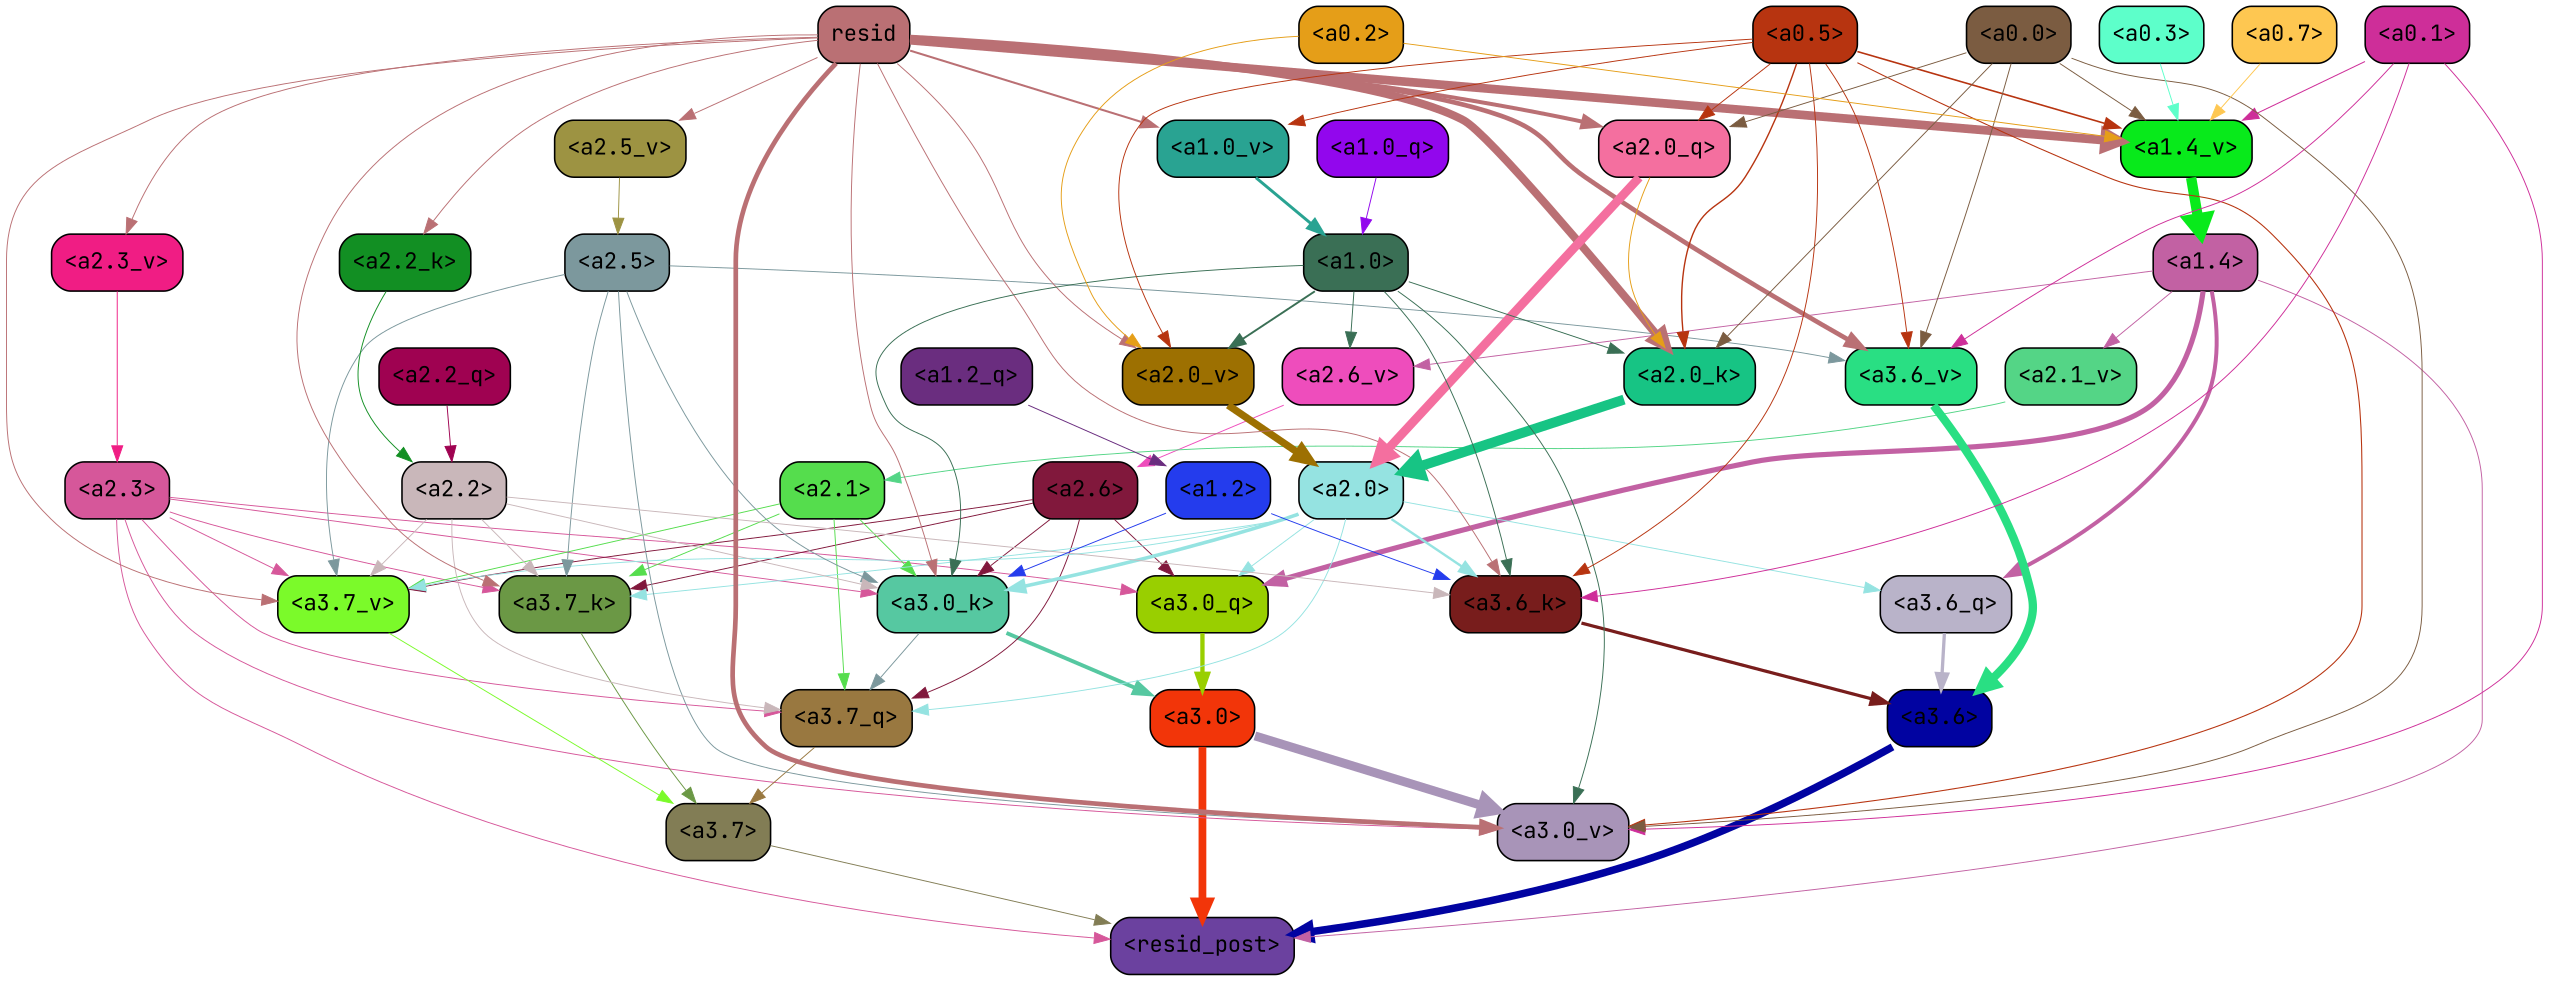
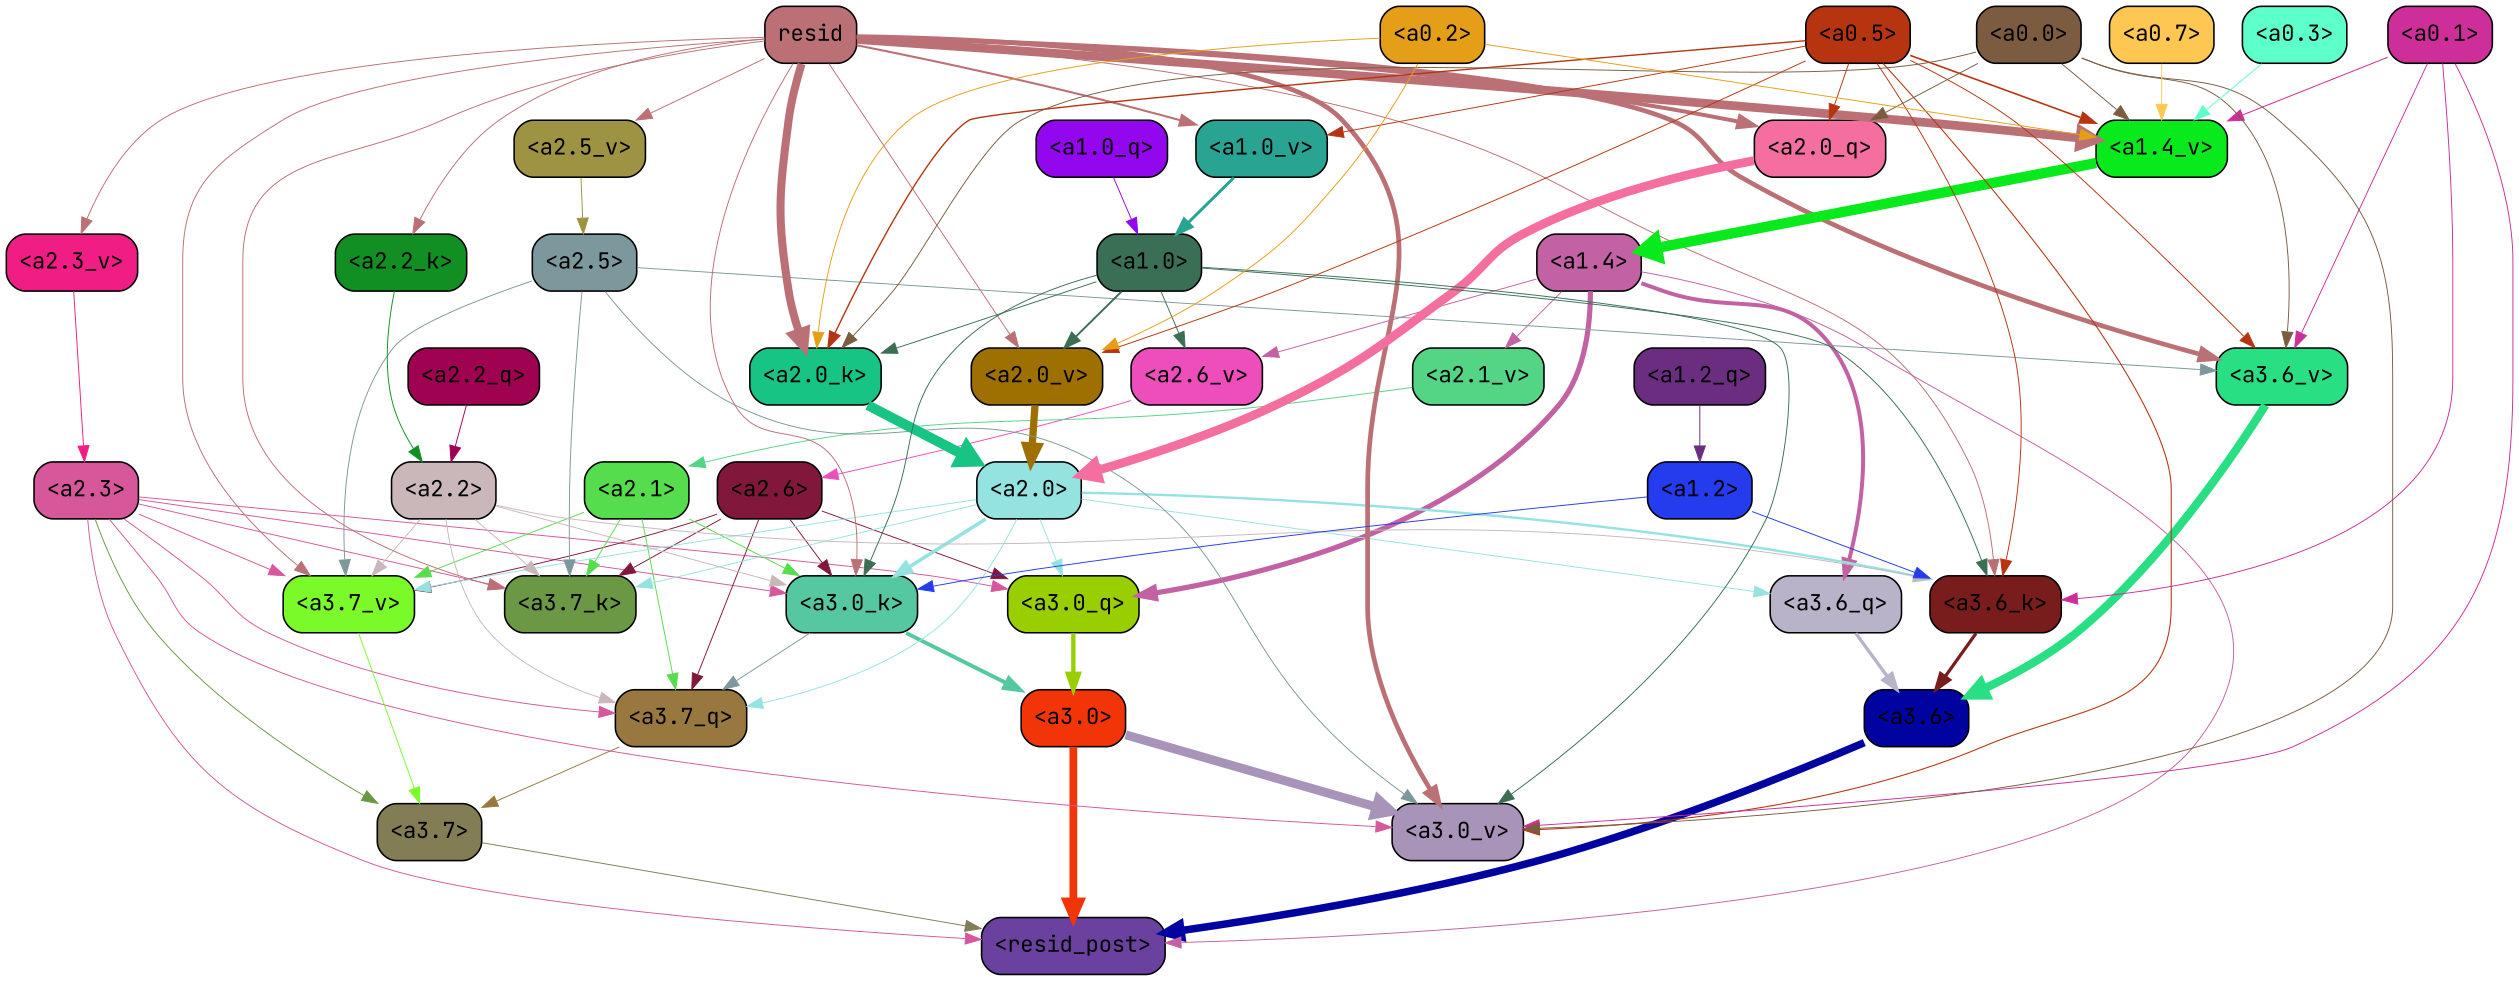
edge "<a2.0_q>" -> "<a2.0_k>": now "<a0.2>" -> "<a2.0_k>"
edge "<a2.5>" -> "<a3.0_k>": removed
edge "<a3.7_k>" -> "<a3.7>": now "<a2.3>" -> "<a3.7>"
